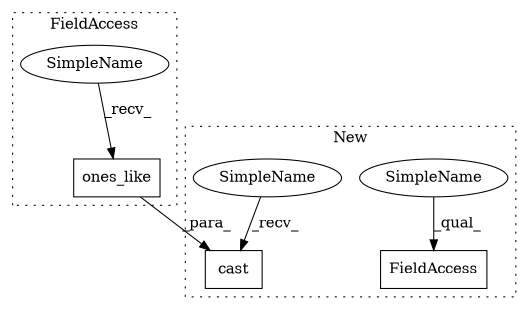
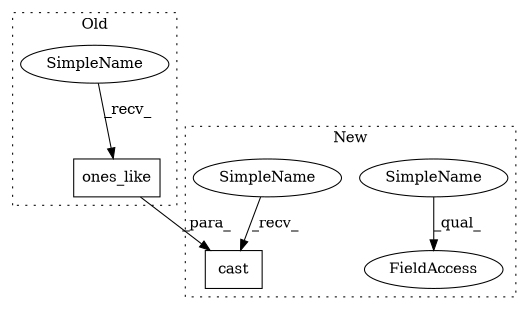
cluster "FieldAccess": label "FieldAccess" -> "Old"
node "FieldAccess": shape box -> ellipse
